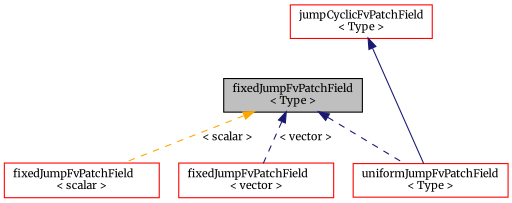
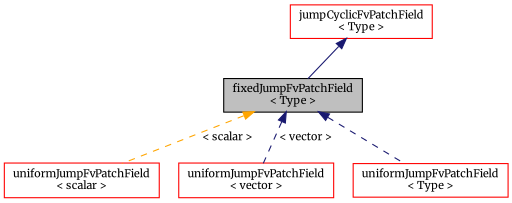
edge "uniformJumpFvPatchField < Type >" -> "jumpCyclicFvPatchField < Type >": now "fixedJumpFvPatchField < Type >" -> "jumpCyclicFvPatchField < Type >"
node "fixedJumpFvPatchField < scalar >": label "fixedJumpFvPatchField < scalar >" -> "uniformJumpFvPatchField < scalar >"
node "fixedJumpFvPatchField < vector >": label "fixedJumpFvPatchField < vector >" -> "uniformJumpFvPatchField < vector >"
